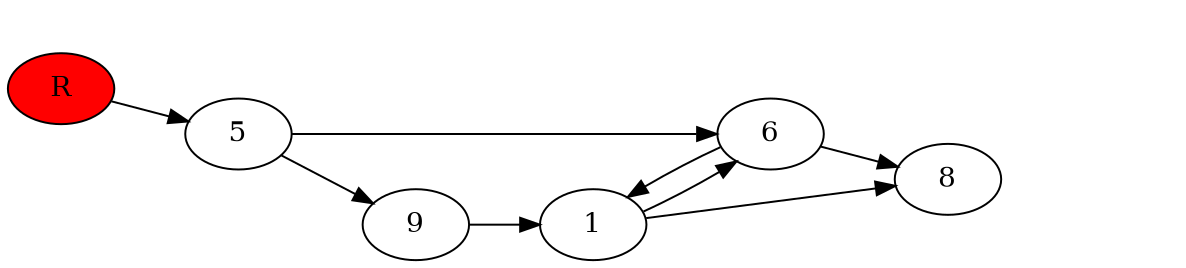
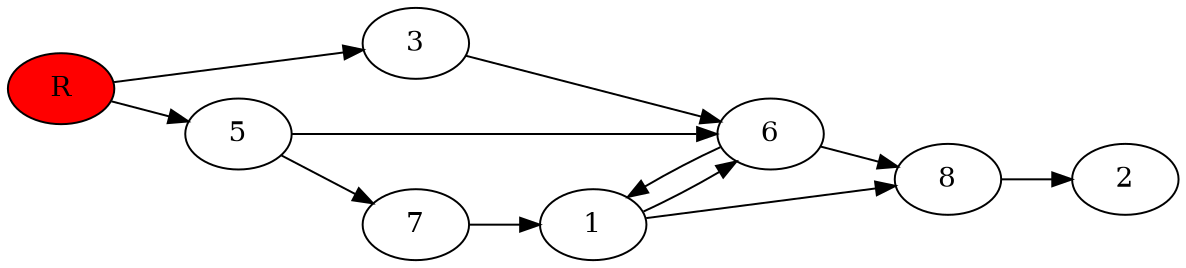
node "3": added
node "2": added
node "9": label "9" -> "7"
